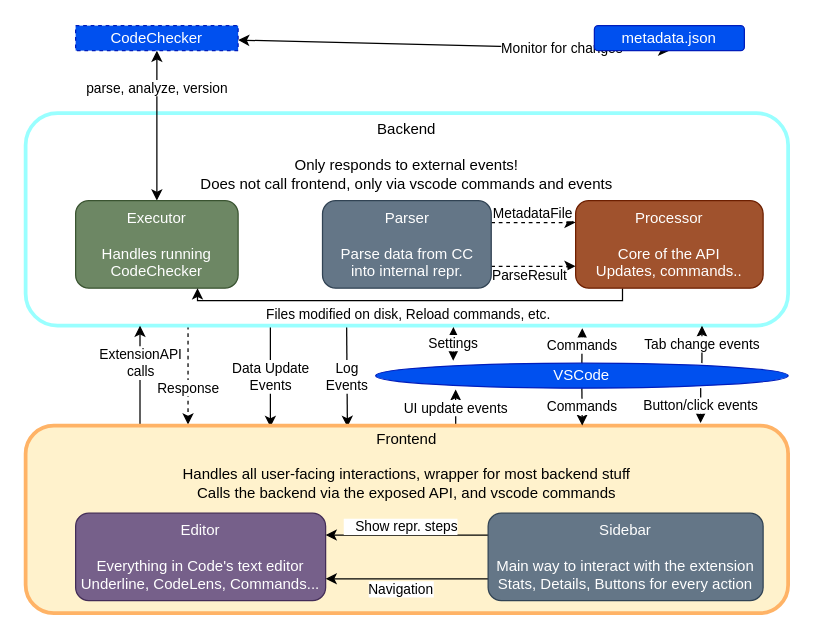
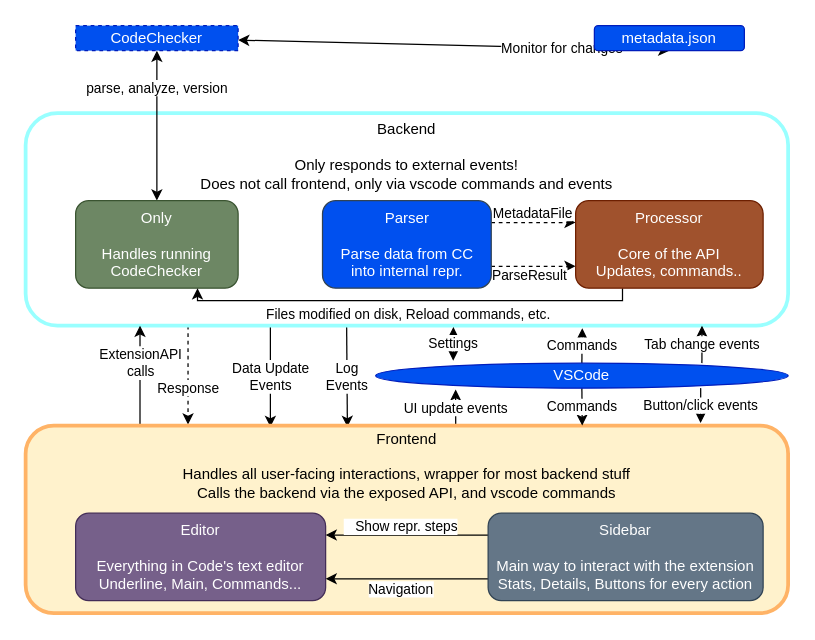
node "Executor Handles running CodeChecker": label "Executor Handles running CodeChecker" -> "Only Handles running CodeChecker"
node "Parser Parse data from CC into internal repr.": fillcolor #647687 -> #0050ef
node "Editor Everything in Code's text editor Underline, CodeLens, Commands...": label "Editor Everything in Code's text editor Underline, CodeLens, Commands..." -> "Editor Everything in Code's text editor Underline, Main, Commands..."
